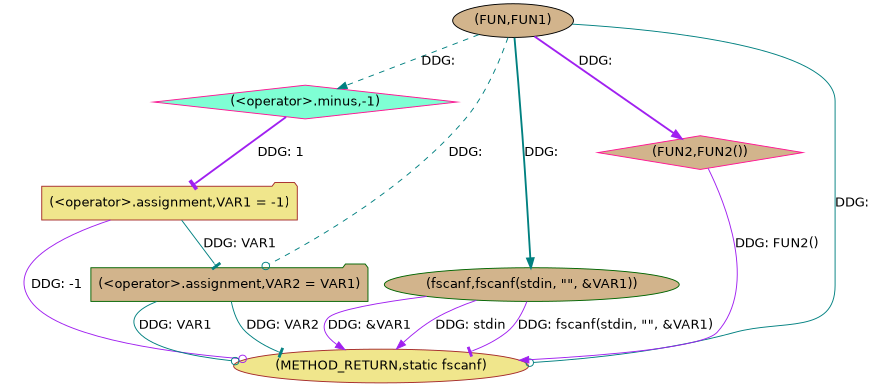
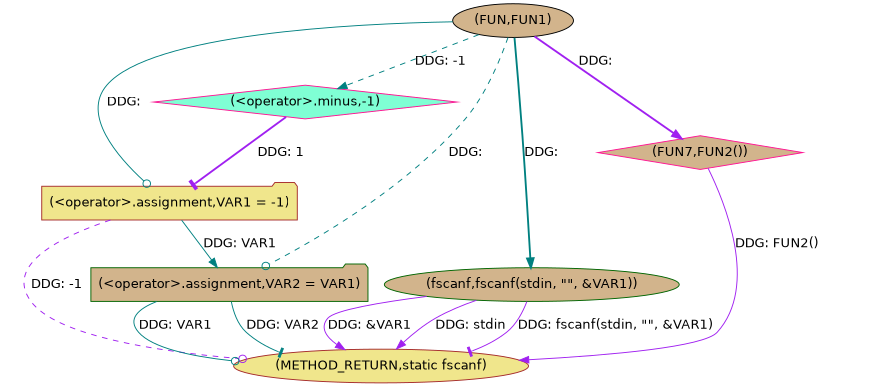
edge "(FUN,FUN1)" -> "(<operator>.minus,-1)": label "DDG: " -> "DDG: -1"
node "(FUN2,FUN2())": label "(FUN2,FUN2())" -> "(FUN7,FUN2())"
edge "(FUN,FUN1)" -> "(METHOD_RETURN,static fscanf)": now "(FUN,FUN1)" -> "(<operator>.assignment,VAR1 = -1)"
edge "(<operator>.assignment,VAR1 = -1)" -> "(<operator>.assignment,VAR2 = VAR1)": arrowhead tee -> normal
edge "(<operator>.assignment,VAR1 = -1)" -> "(METHOD_RETURN,static fscanf)": style solid -> dashed
